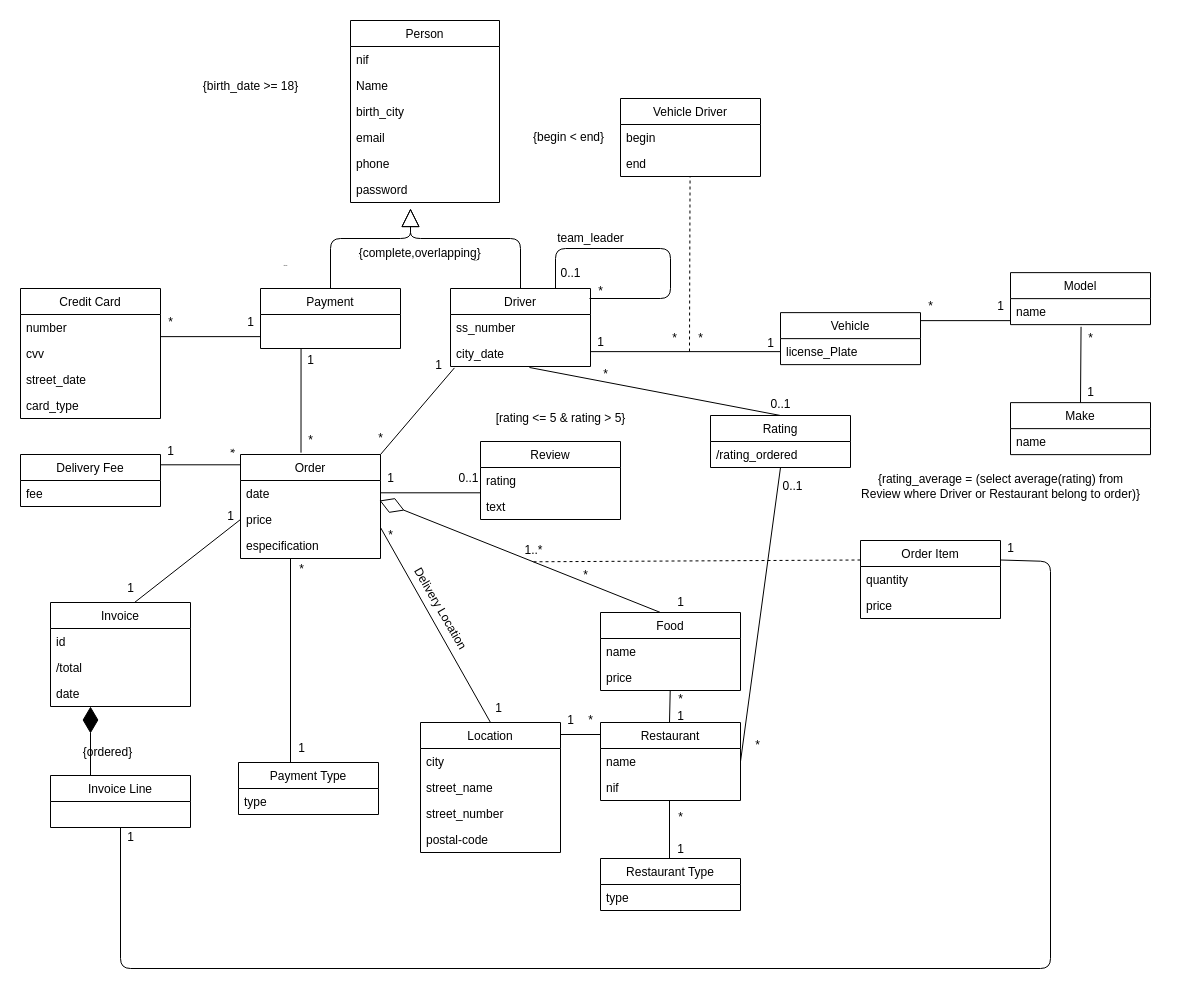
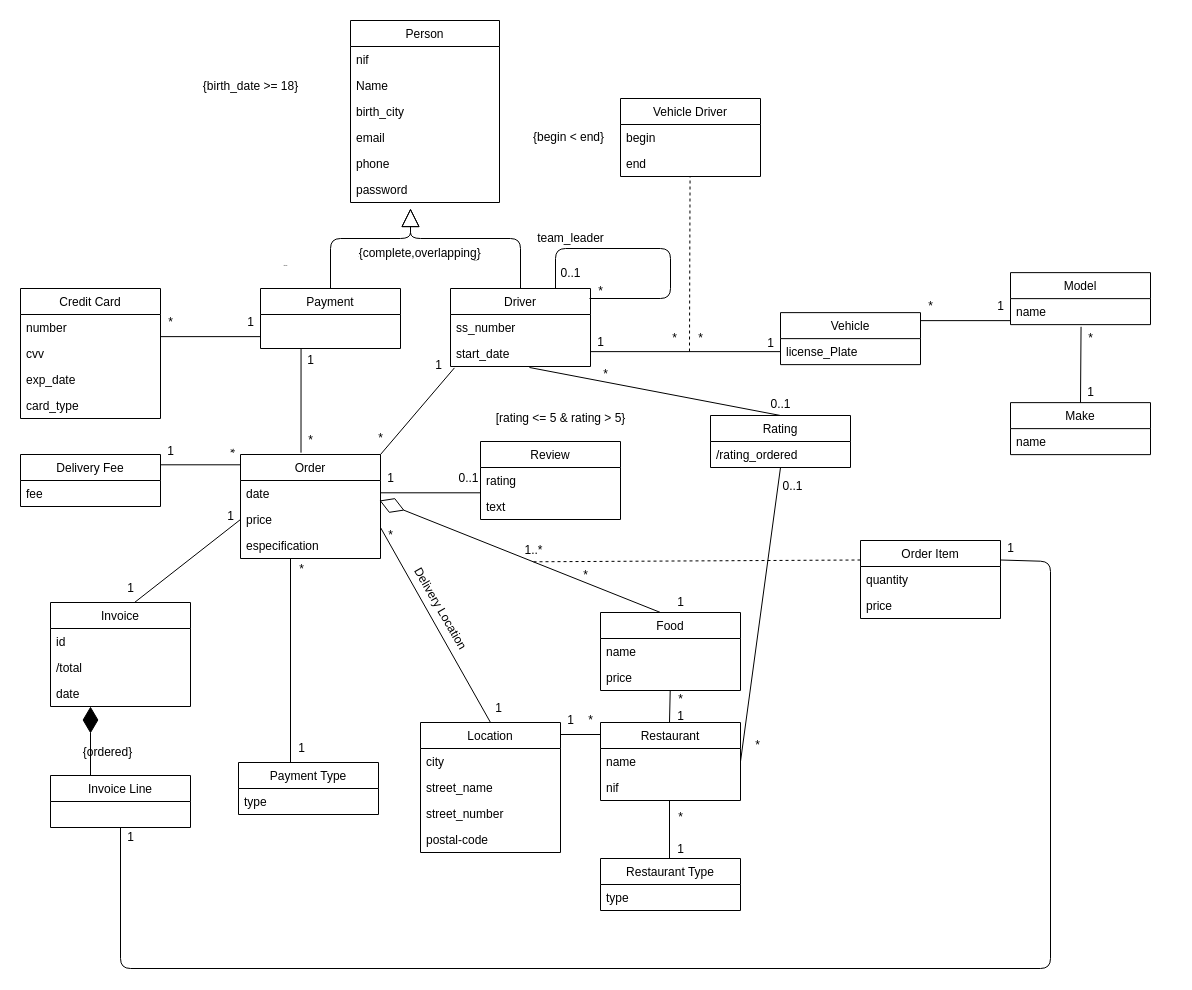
node "team_leader": moved (591, 239) -> (571, 239)
node "city_date": label "city_date" -> "start_date"
node "street_date": label "street_date" -> "exp_date"
node "{rating_average = (select average(rating) from Review where Driver or Restaurant belong to order)}": removed
